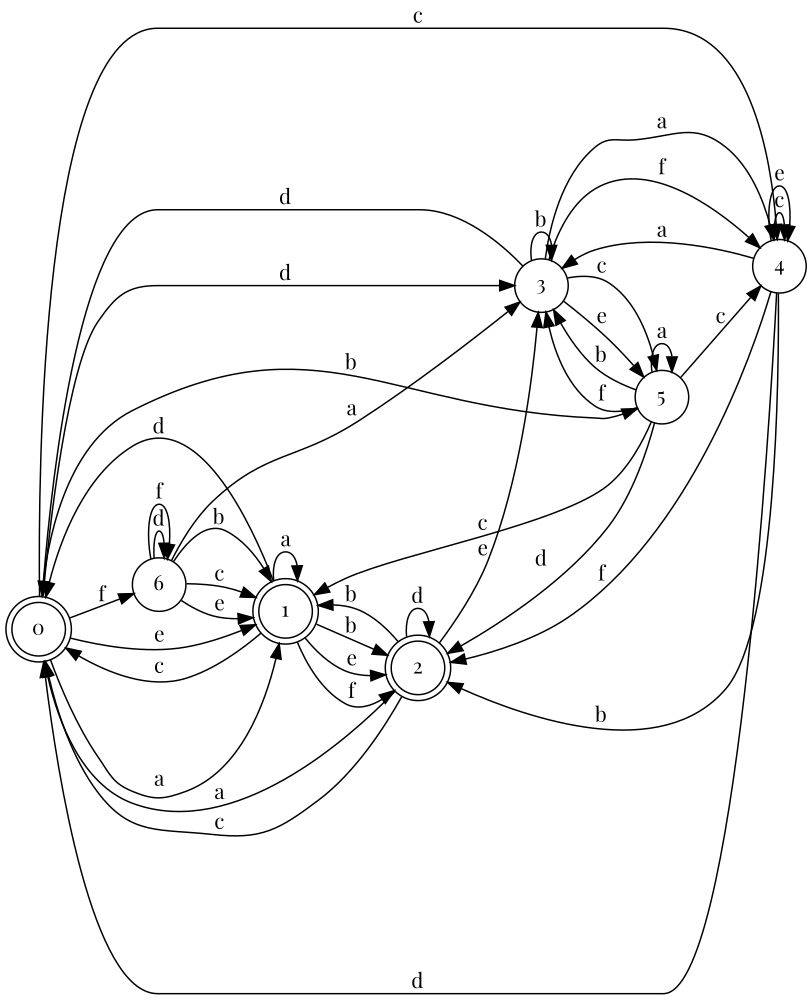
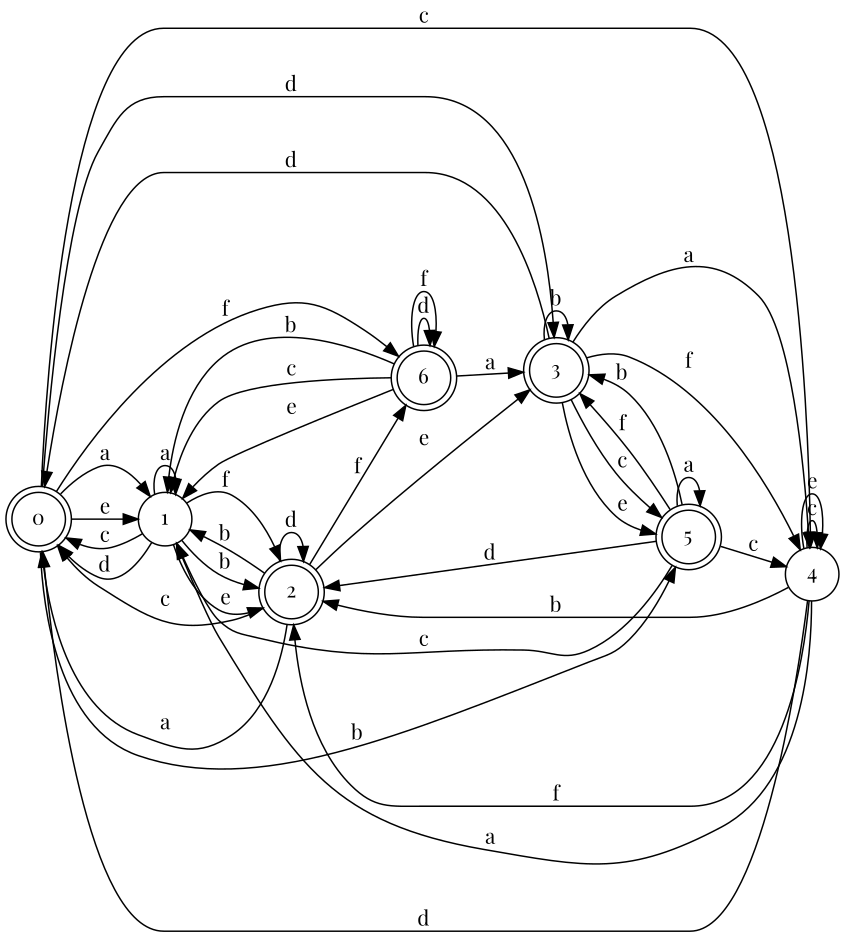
edge "4" -> "3": now "4" -> "1"
node "3": shape circle -> doublecircle
node "5": shape circle -> doublecircle
edge "2" -> "6": added, label "f"
node "6": shape circle -> doublecircle
node "1": shape doublecircle -> circle
